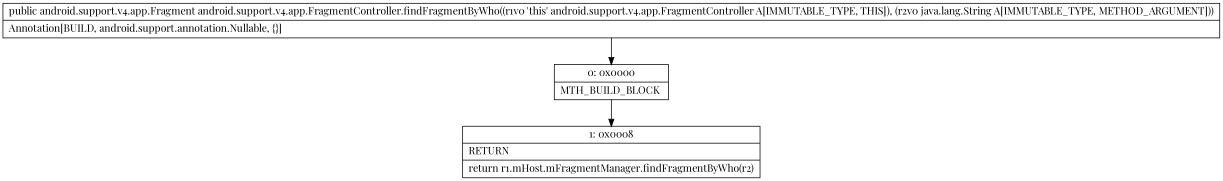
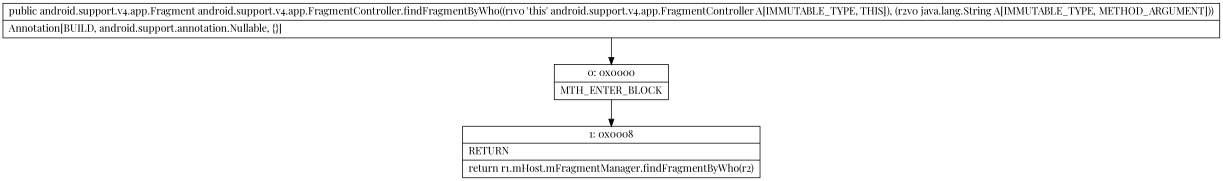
node "0: 0x0000": text "MTH_BUILD_BLOCK" -> "MTH_ENTER_BLOCK"
